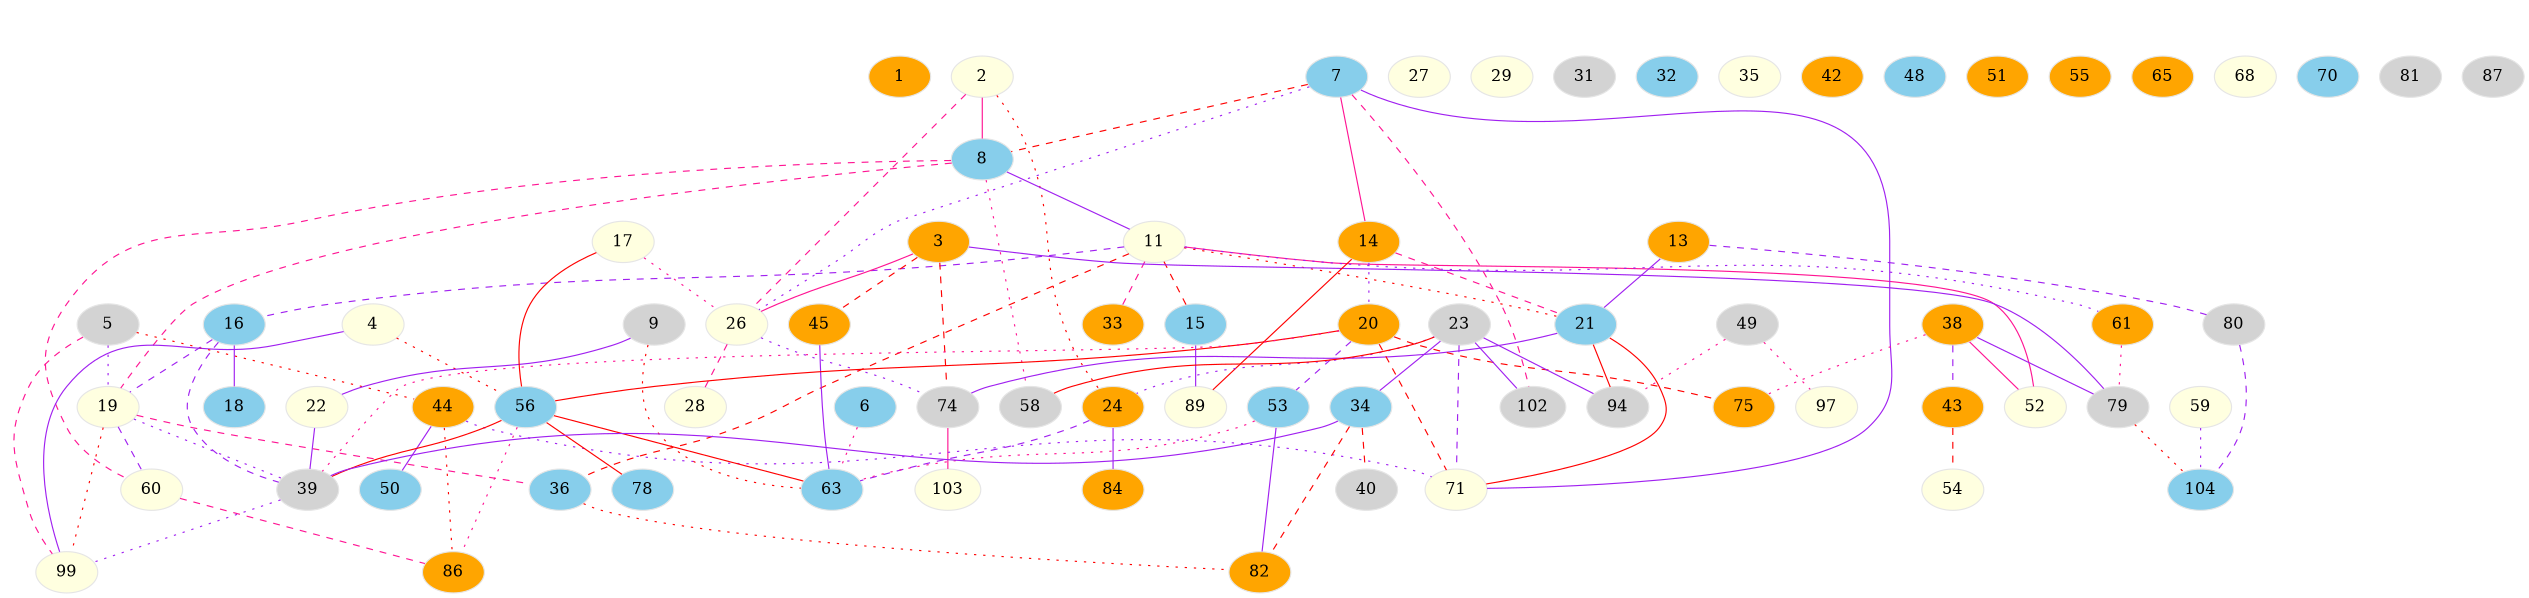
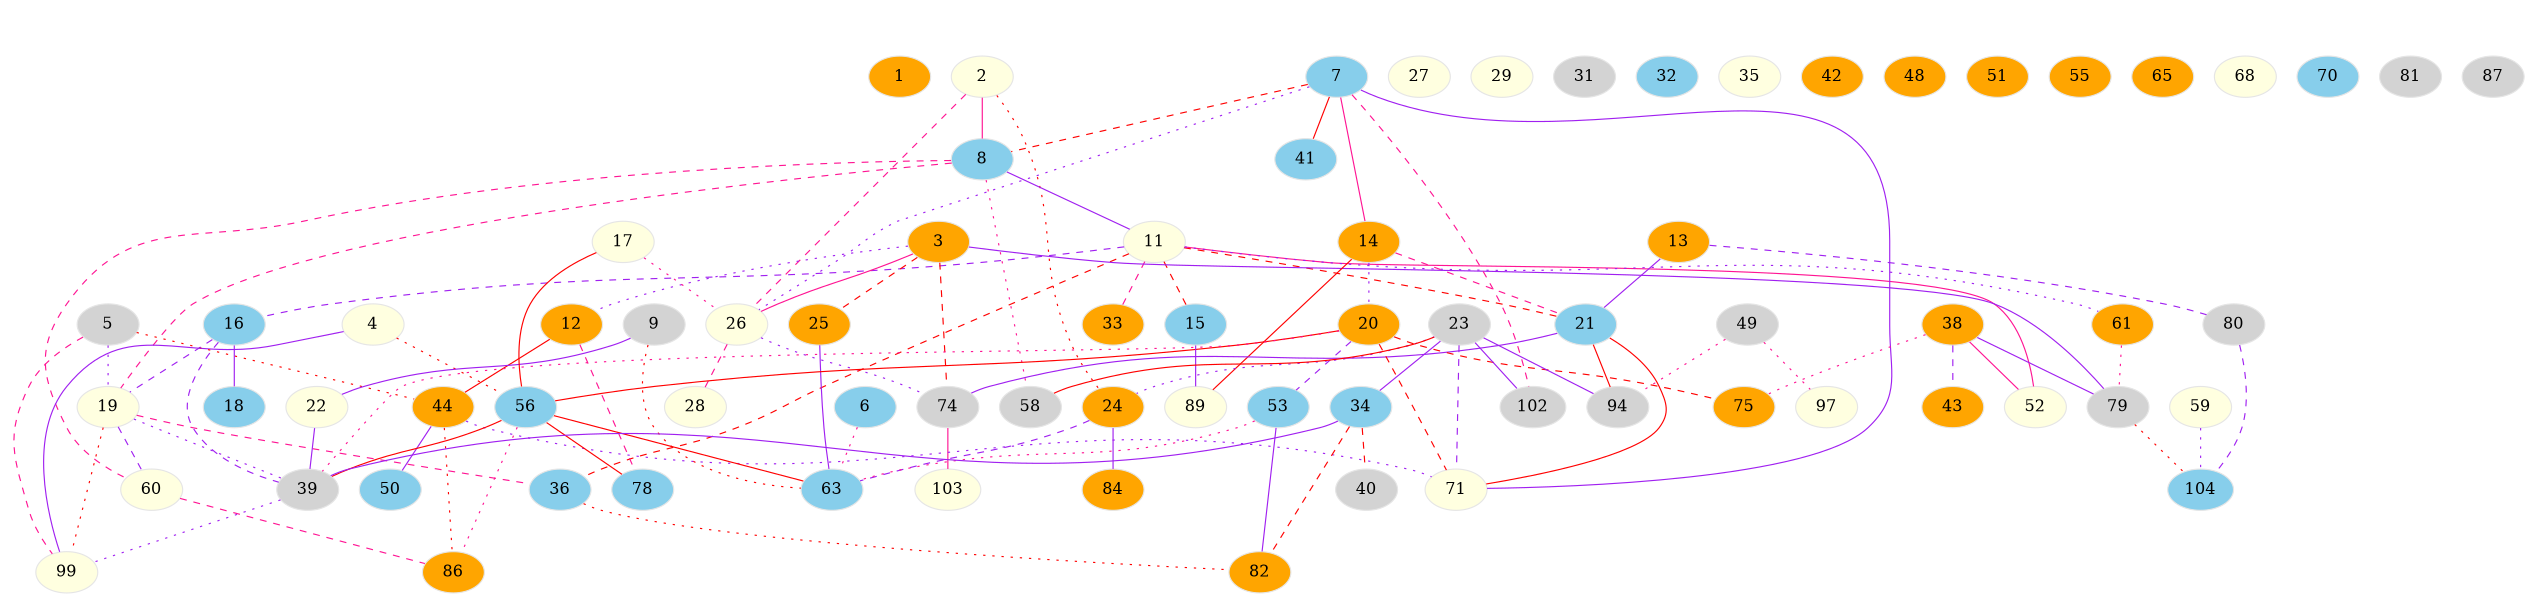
node "48": fillcolor skyblue -> orange
node "41": added
edge "11" -- "21": style dotted -> dashed
node "12": added
node "45": label "45" -> "25"
node "54": removed
